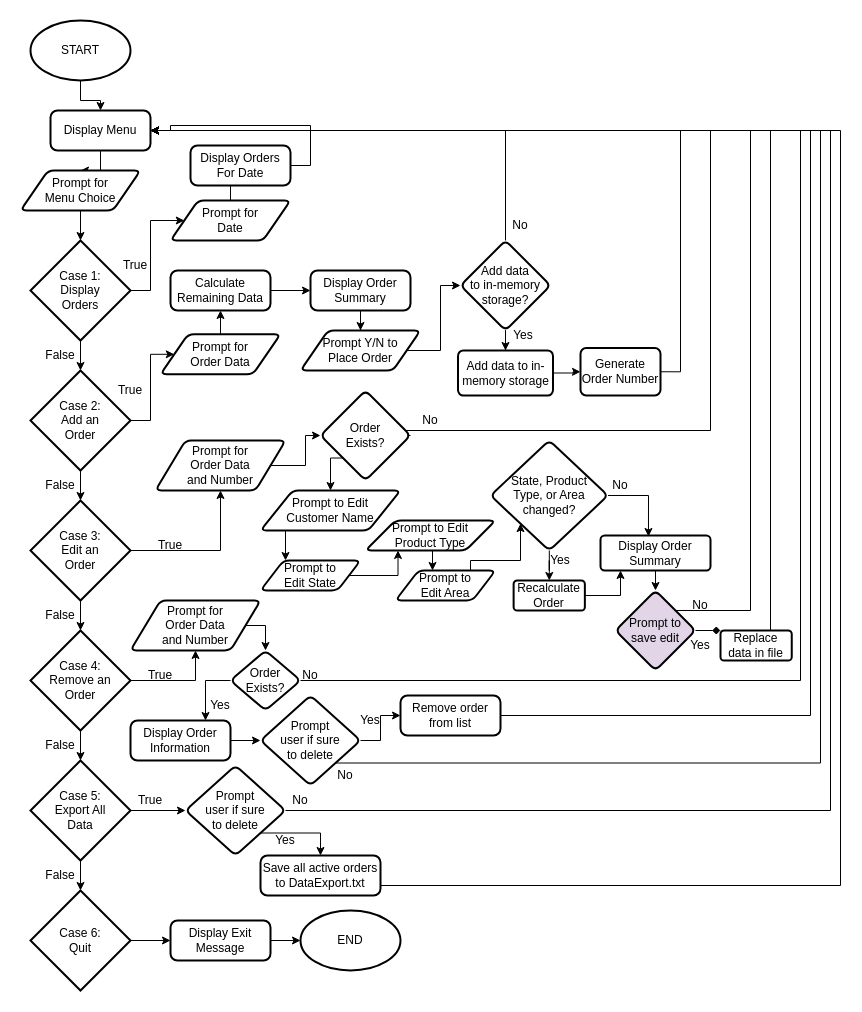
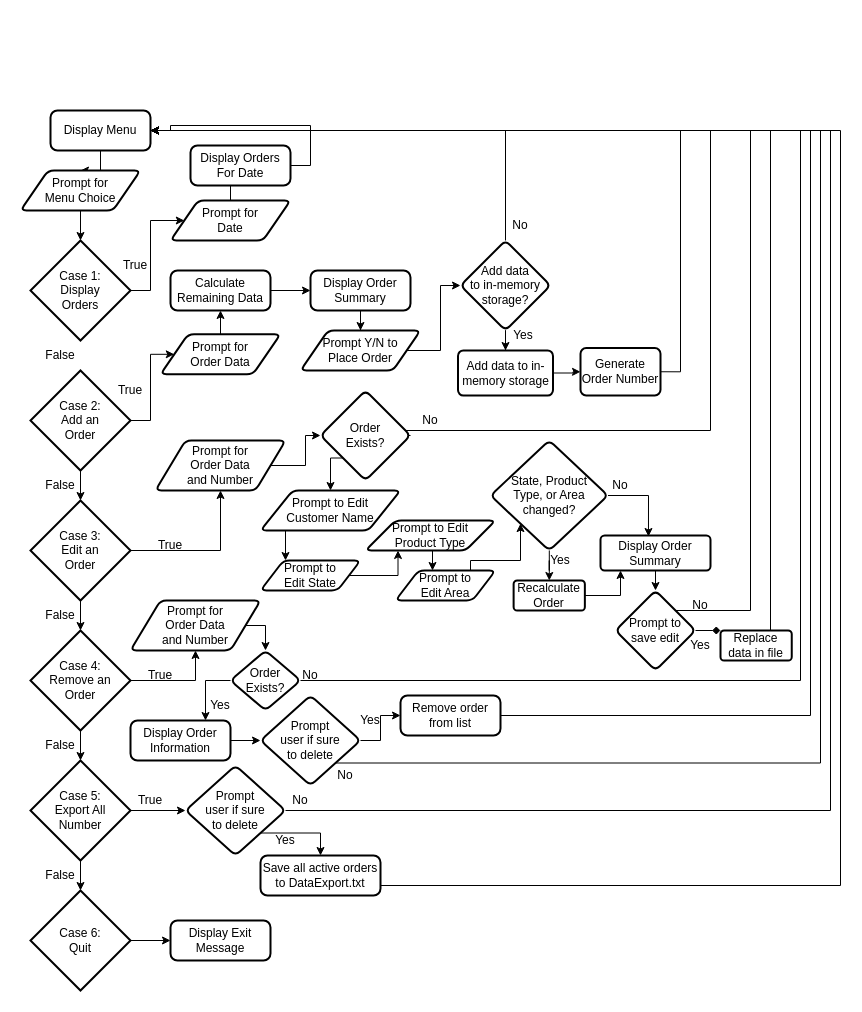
node "START": removed
edge "START" -> "Display Menu": removed
edge "Case 1: Display Orders" -> "Case 2: Add an Order": removed
node "Prompt to save edit": fillcolor #e1d5e7 -> #ffffff
node "Case 5: Export All Data": label "Case 5: Export All Data" -> "Case 5: Export All Number"
edge "Display Exit Message" -> "END": removed
node "END": removed
